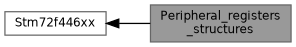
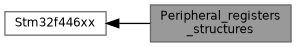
node "Stm72f446xx": label "Stm72f446xx" -> "Stm32f446xx"
